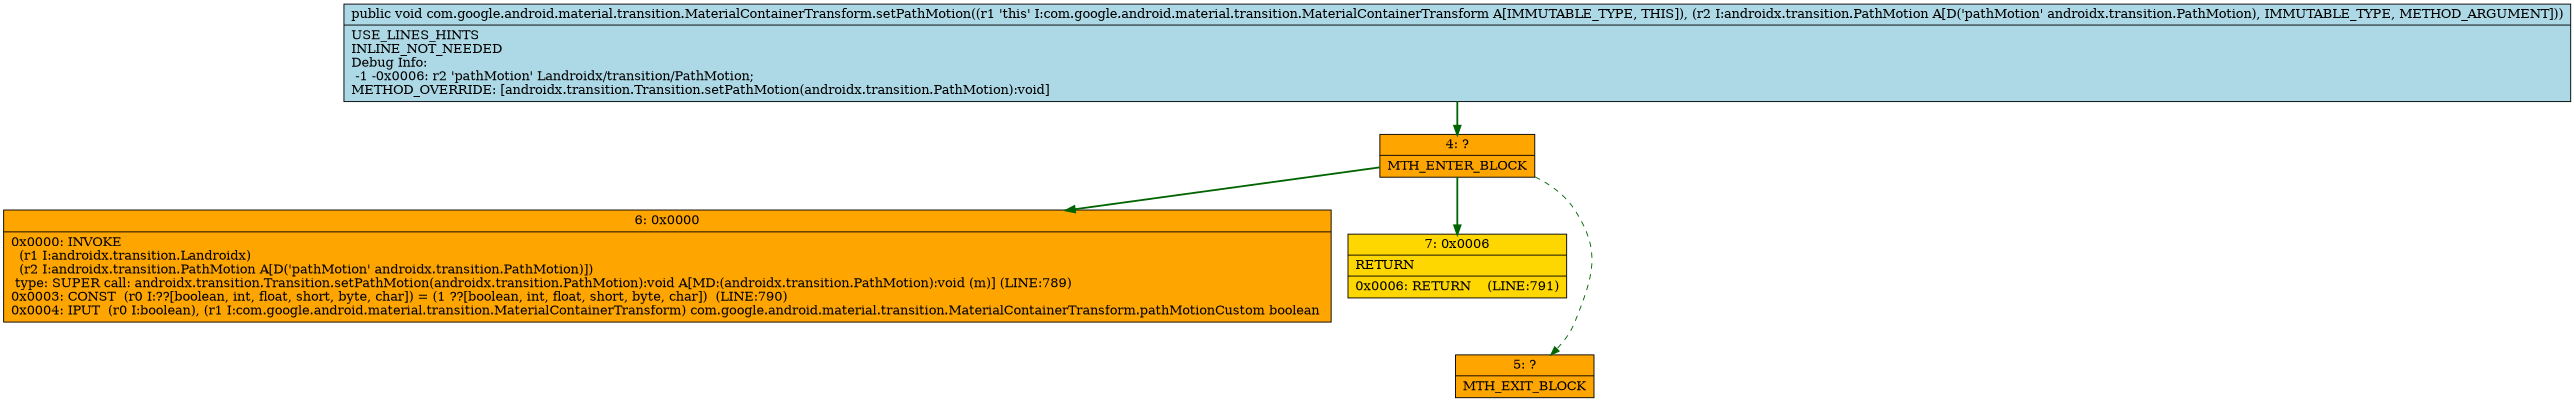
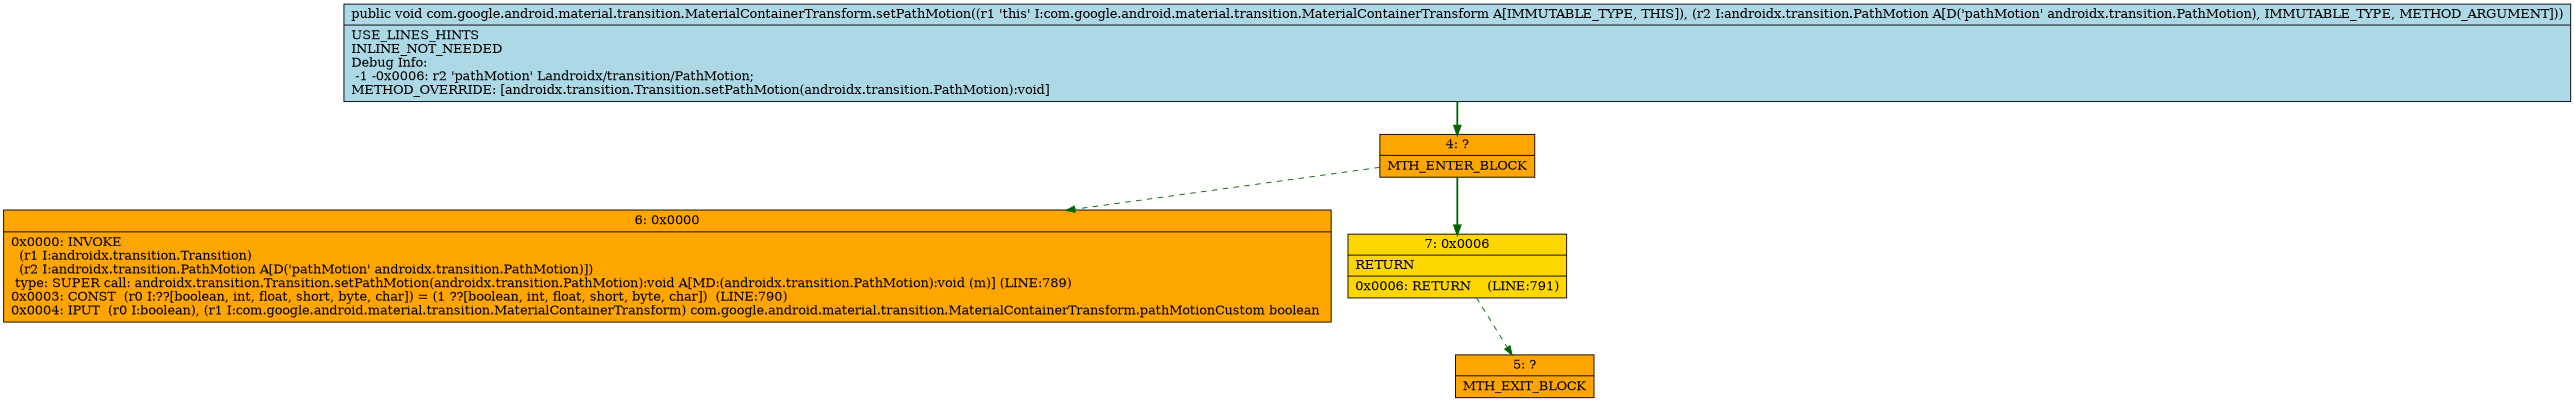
edge "4: ?" -> "6: 0x0000": style bold -> dashed
node "6: 0x0000": text "(r1 I:androidx.transition.Landroidx)" -> "(r1 I:androidx.transition.Transition)"
edge "4: ?" -> "5: ?": now "7: 0x0006" -> "5: ?"
